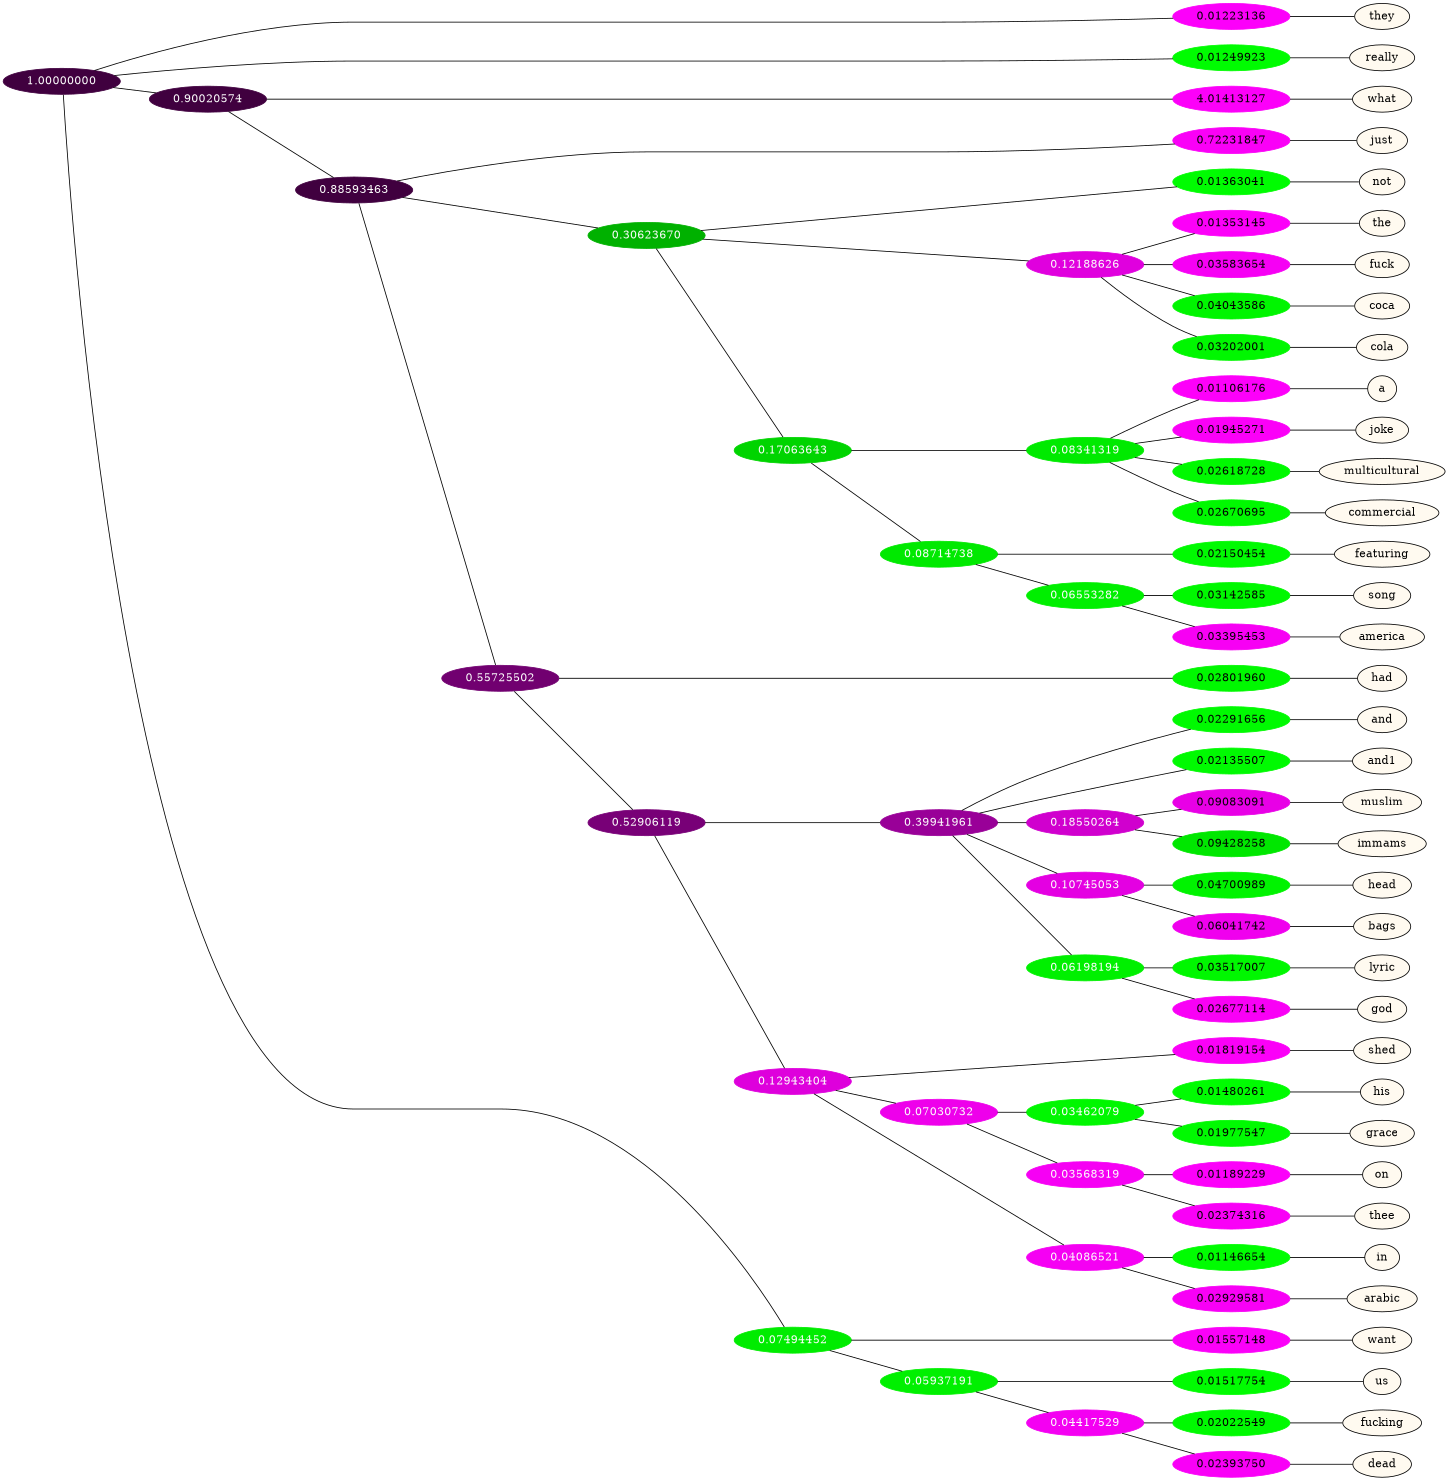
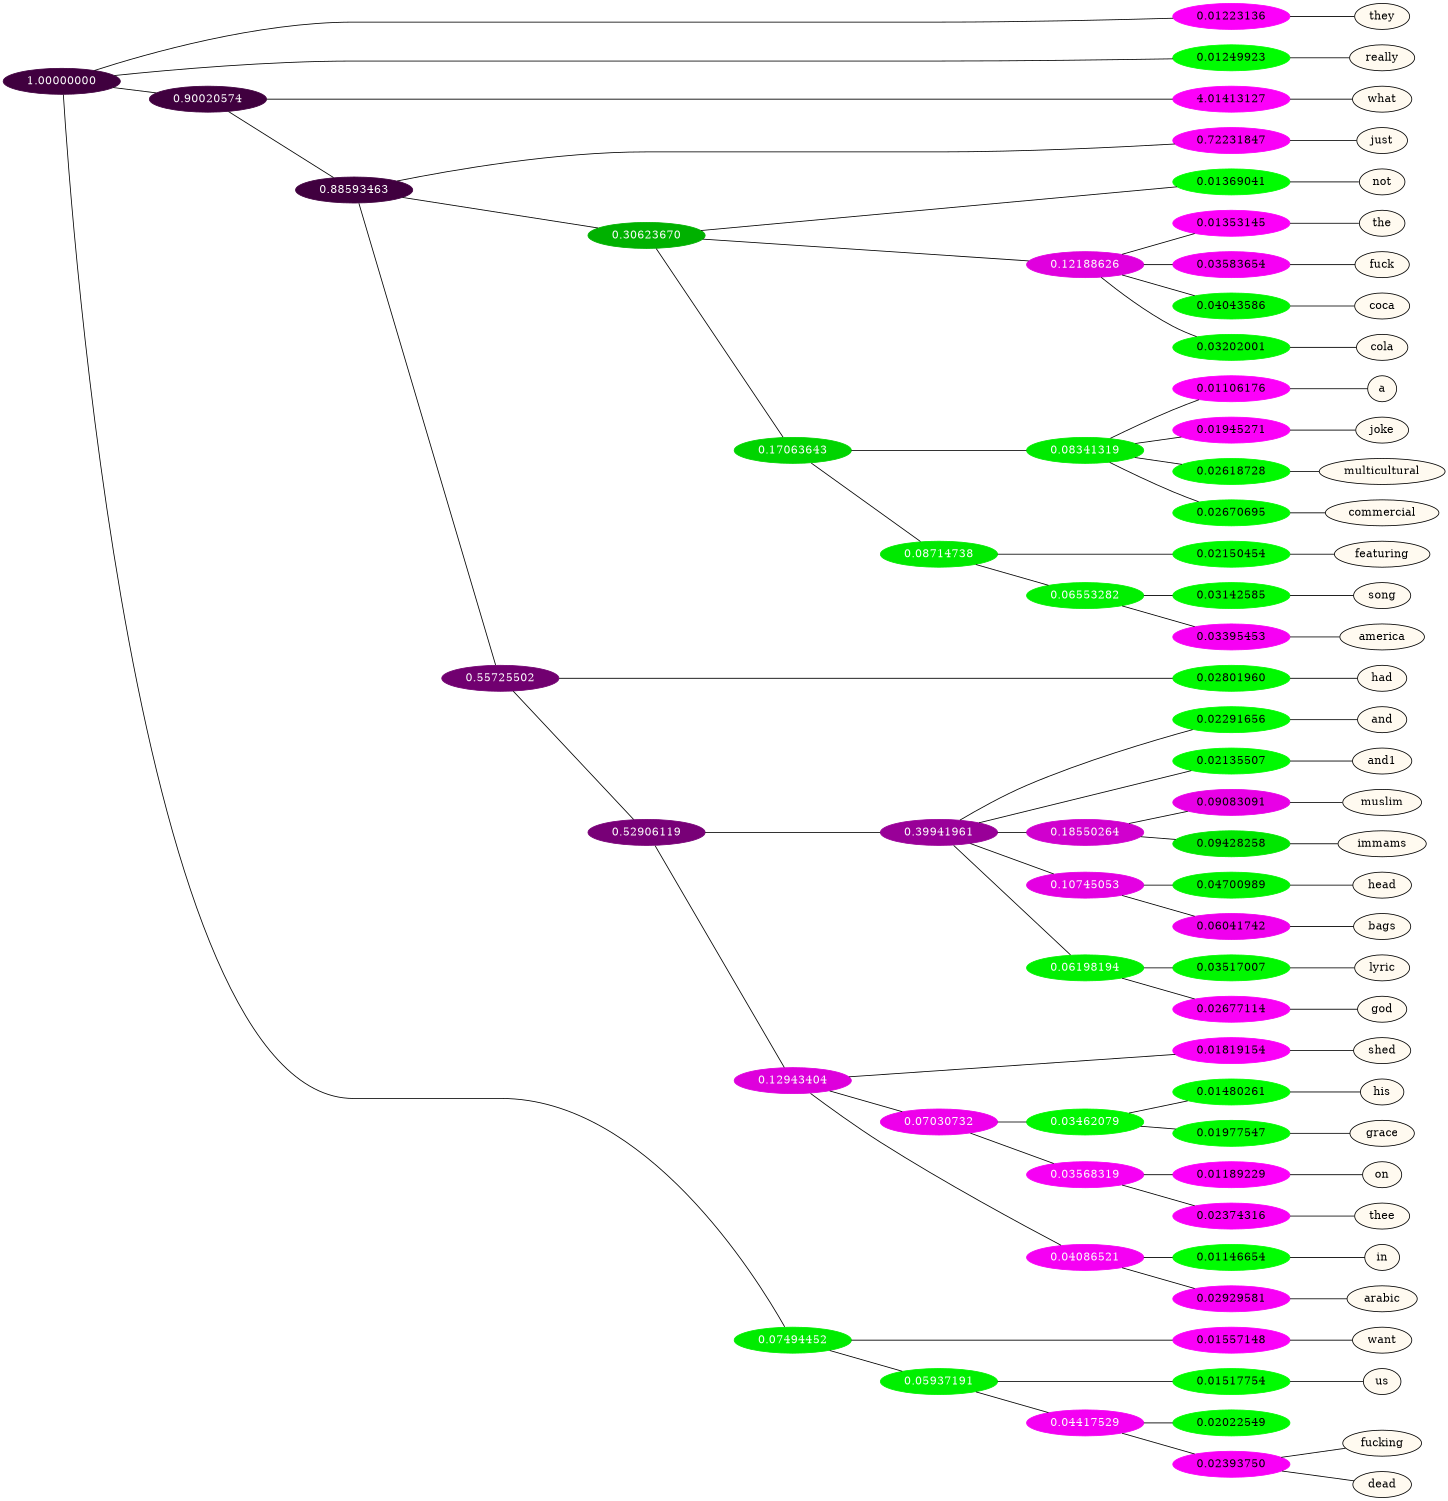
node "0.01363041": label "0.01363041" -> "0.01369041"
edge "0.02022549" -- "fucking": now "0.02393750" -- "fucking"
